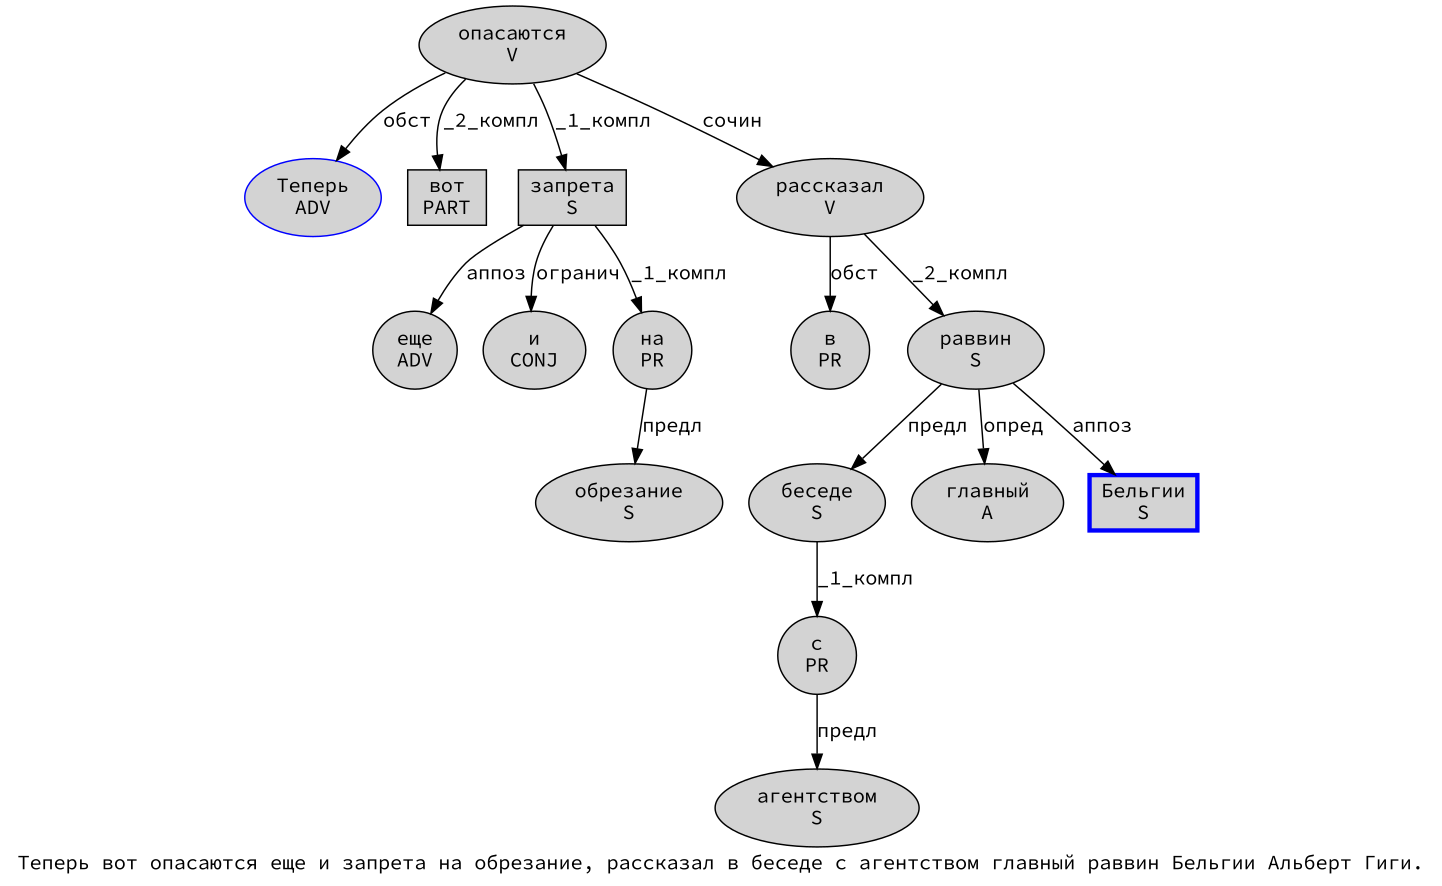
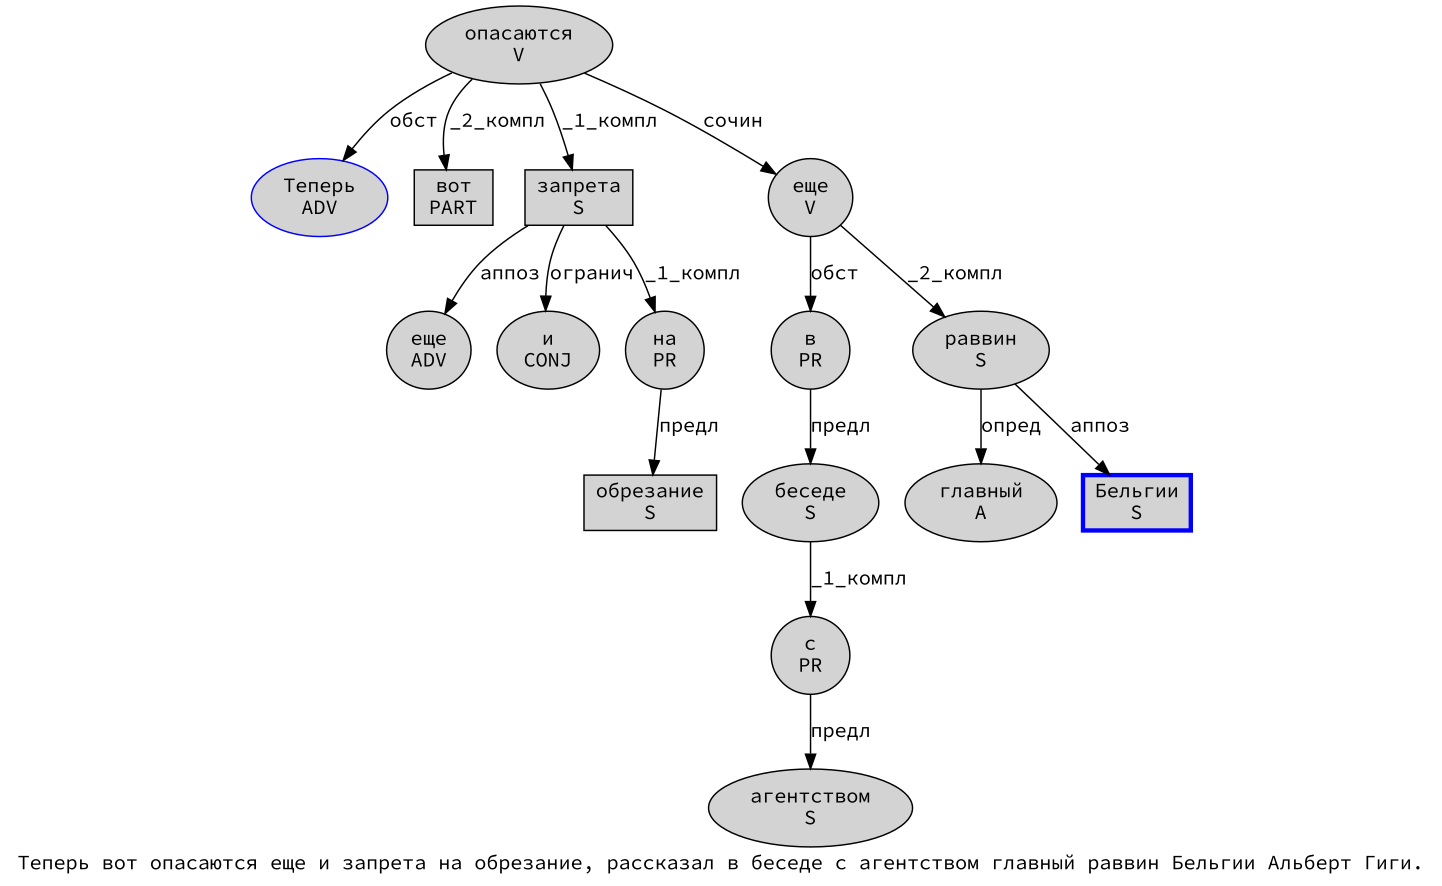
node "рассказал V": label "рассказал V" -> "еще V"
edge "раввин S" -> "беседе S": now "в PR" -> "беседе S"
node "обрезание S": shape ellipse -> box
